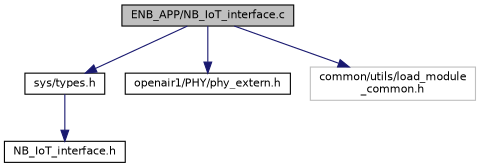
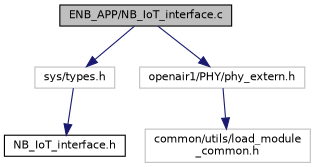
edge "ENB_APP/NB_IoT_interface.c" -> "common/utils/load_module _common.h": now "openair1/PHY/phy_extern.h" -> "common/utils/load_module _common.h"
node "sys/types.h": color black -> grey75
node "openair1/PHY/phy_extern.h": color black -> grey75
